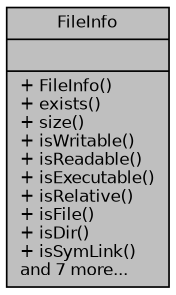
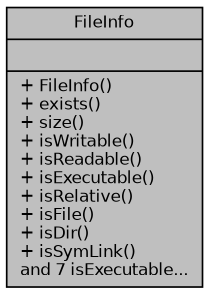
node "FileInfo": text "and 7 more..." -> "and 7 isExecutable..."
